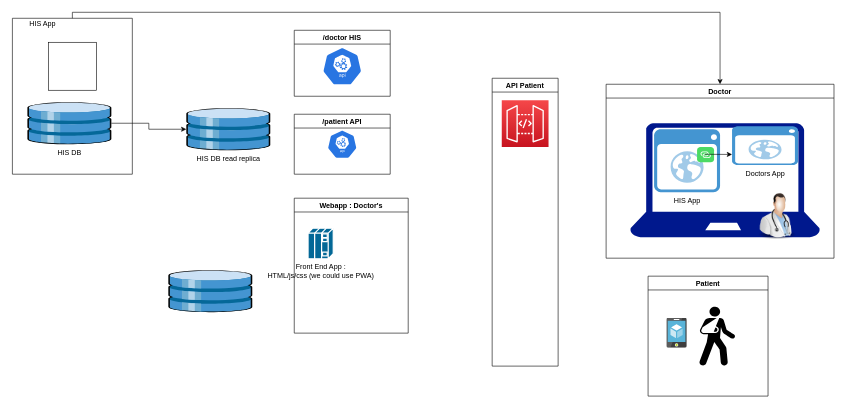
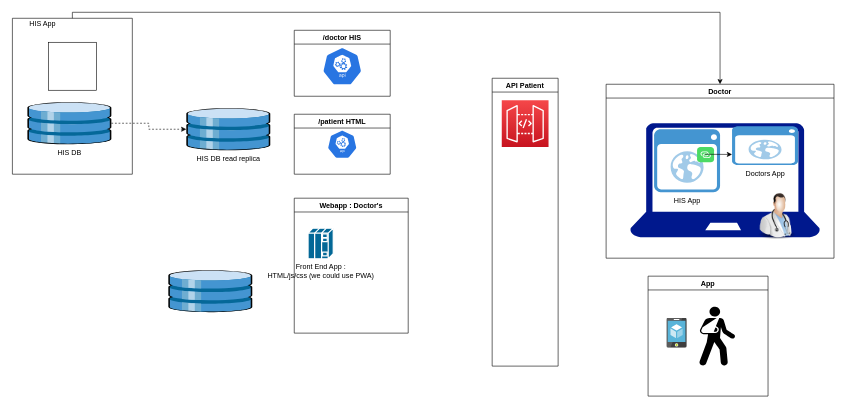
node "/patient API": label "/patient API" -> "/patient HTML"
edge "HIS DB" -> "HIS DB read replica": style solid -> dashed
node "Patient": label "Patient" -> "App"
